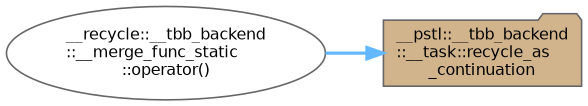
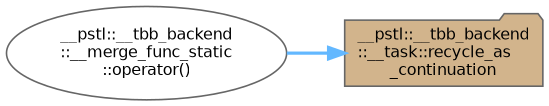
node "__recycle::__tbb_backend ::__merge_func_static ::operator()": label "__recycle::__tbb_backend ::__merge_func_static ::operator()" -> "__pstl::__tbb_backend ::__merge_func_static ::operator()"
